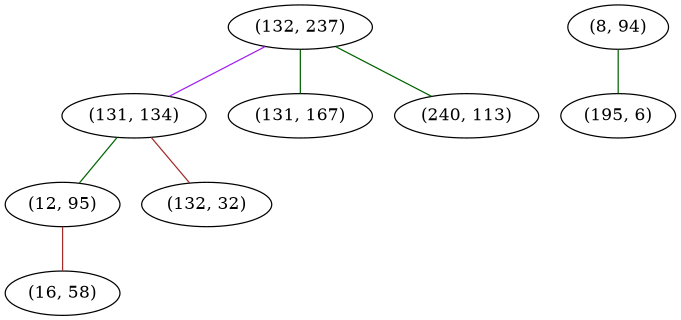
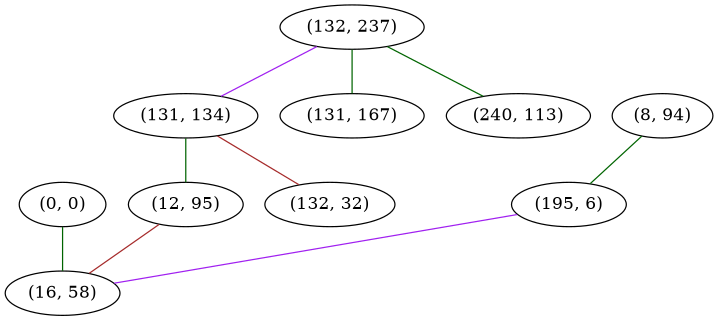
node "(0, 0)": added
edge "(195, 6)" -- "(16, 58)": added
